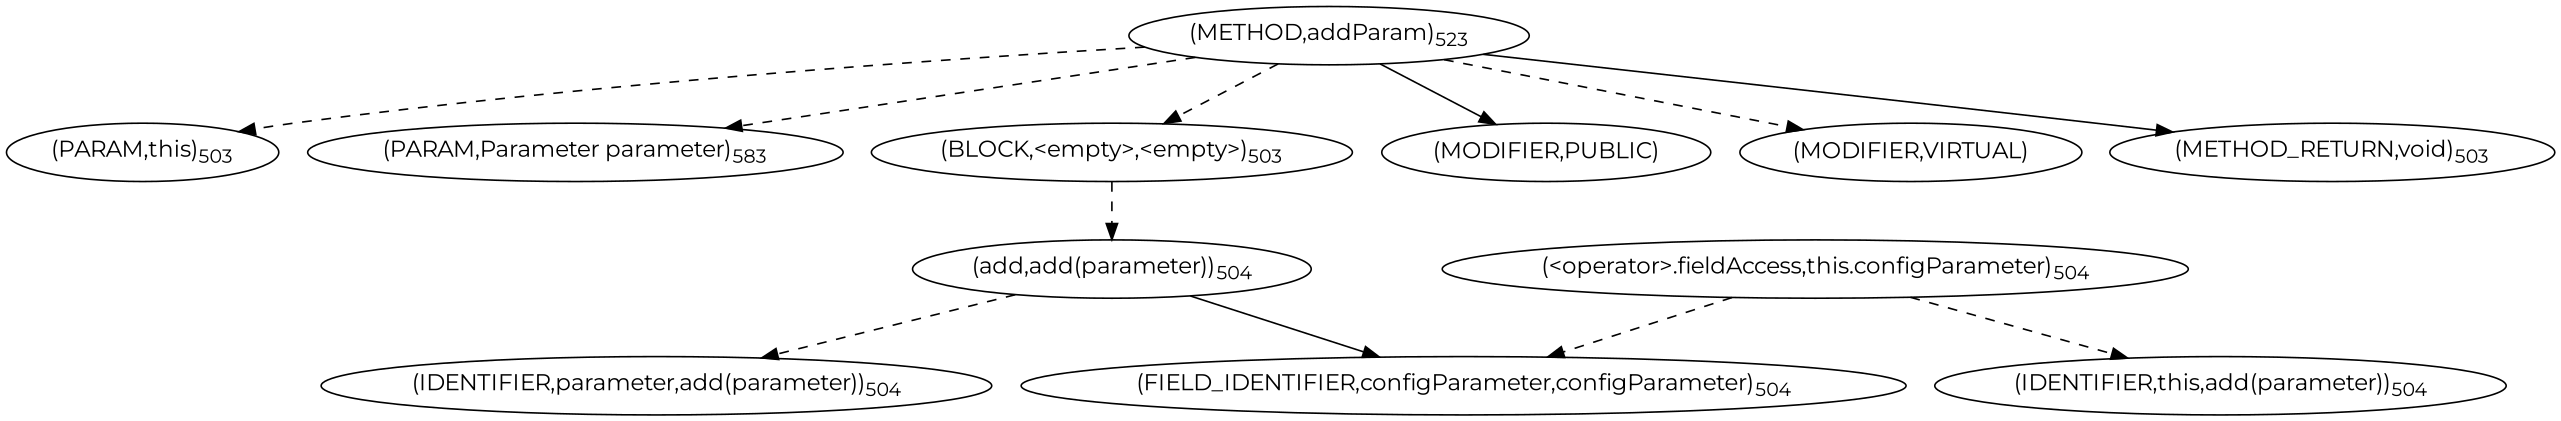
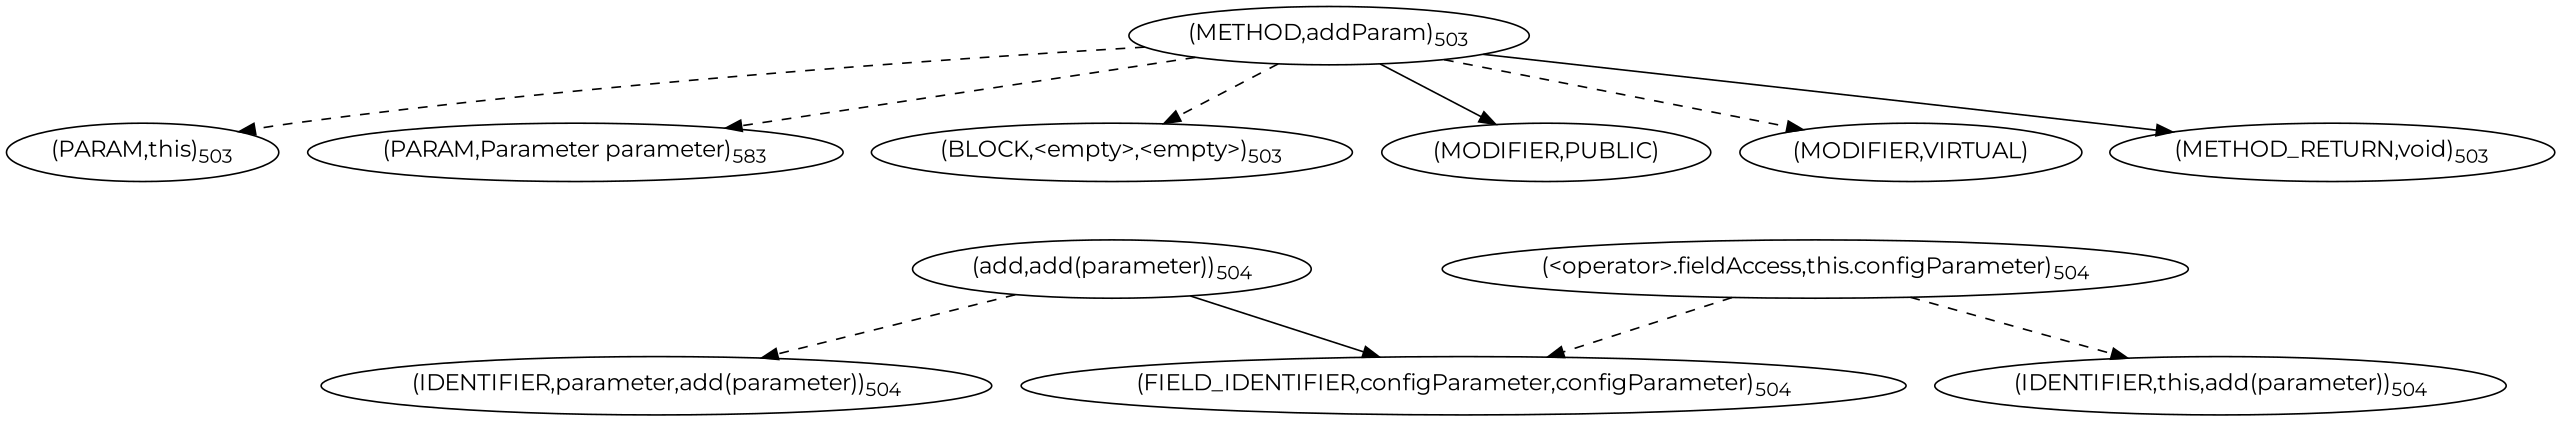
node "(METHOD,addParam)": text "523" -> "503"
edge "(BLOCK,<empty>,<empty>)" -> "(add,add(parameter))": removed
